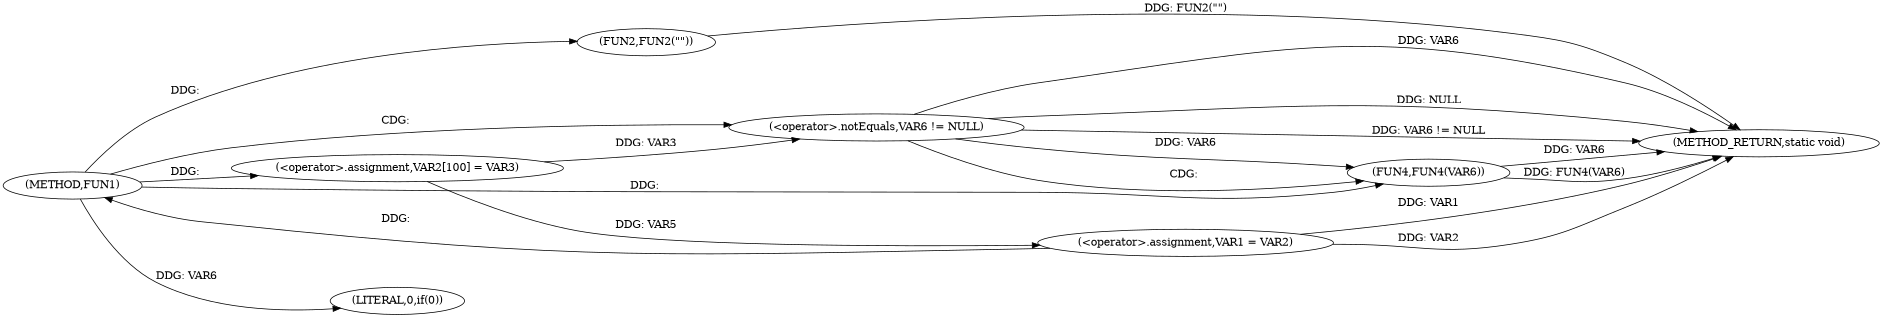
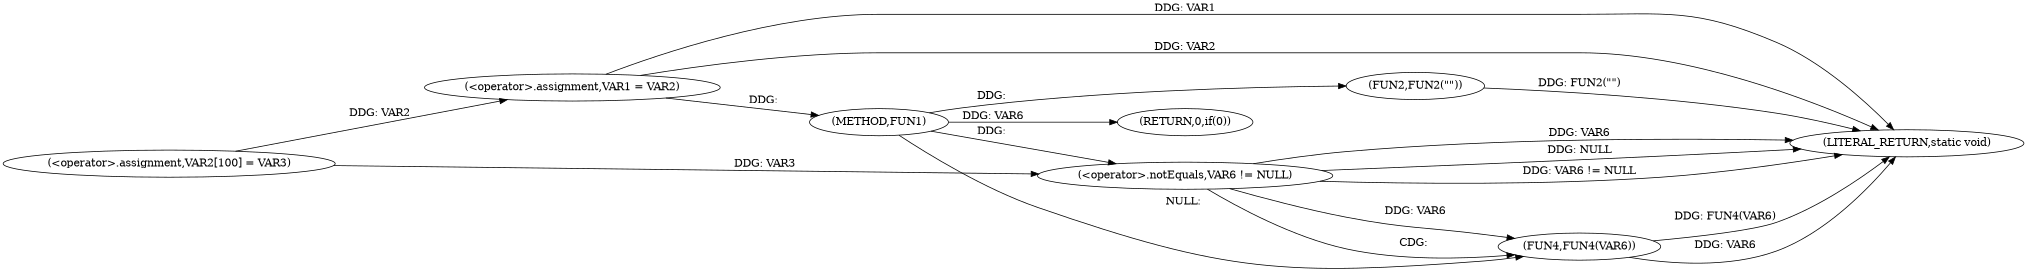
edge "(METHOD,FUN1)" -> "(<operator>.notEquals,VAR6 != NULL)": label "CDG: " -> "DDG: "
node "(METHOD_RETURN,static void)": label "(METHOD_RETURN,static void)" -> "(LITERAL_RETURN,static void)"
edge "(METHOD,FUN1)" -> "(<operator>.assignment,VAR2[100] = VAR3)": removed, label "DDG:"
edge "(METHOD,FUN1)" -> "(FUN4,FUN4(VAR6))": label "DDG: " -> "NULL: "
edge "(<operator>.assignment,VAR2[100] = VAR3)" -> "(<operator>.assignment,VAR1 = VAR2)": label "DDG: VAR5" -> "DDG: VAR2"
node "(LITERAL,0,if(0))": label "(LITERAL,0,if(0))" -> "(RETURN,0,if(0))"
